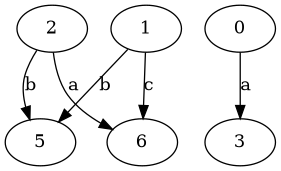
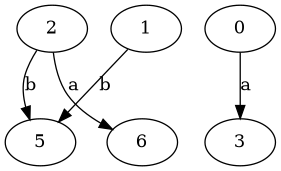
edge "1" -> "6": removed, label "c"
